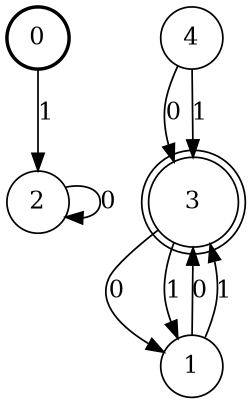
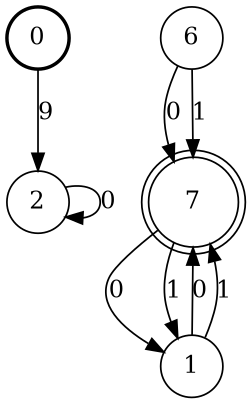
node "4": label "4" -> "6"
edge "0" -> "2": label "1" -> "9"
node "3": label "3" -> "7"
